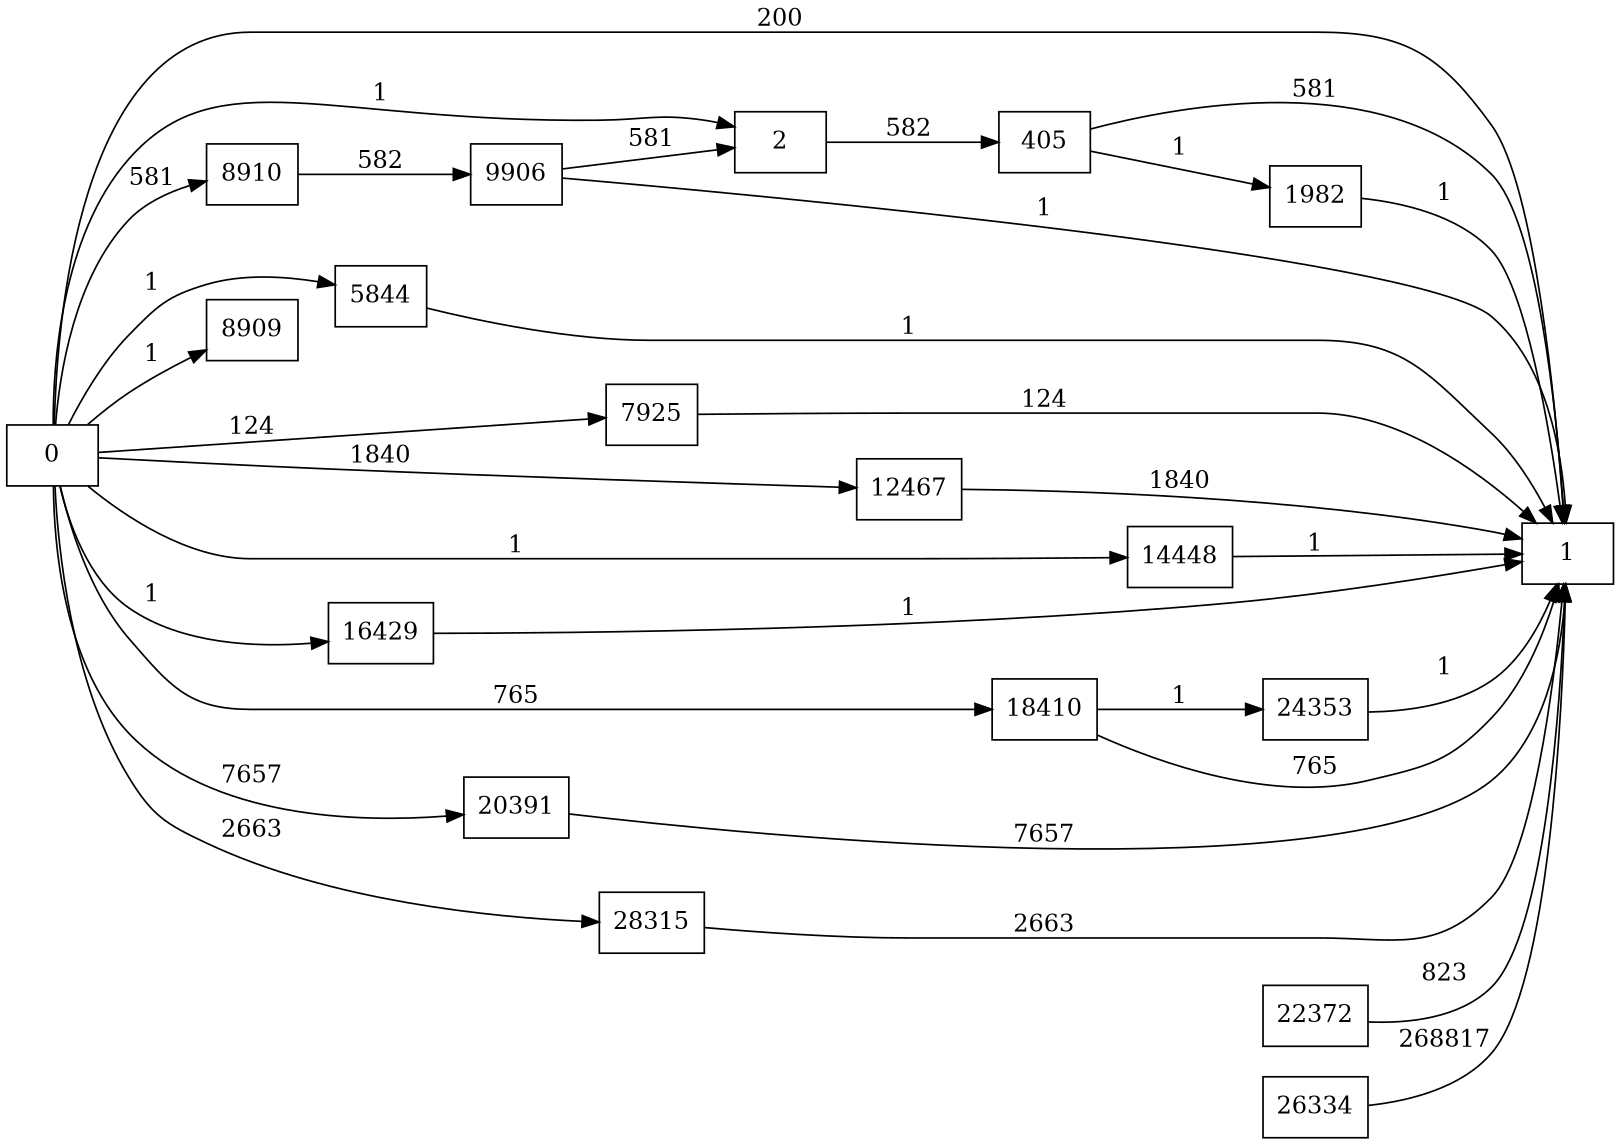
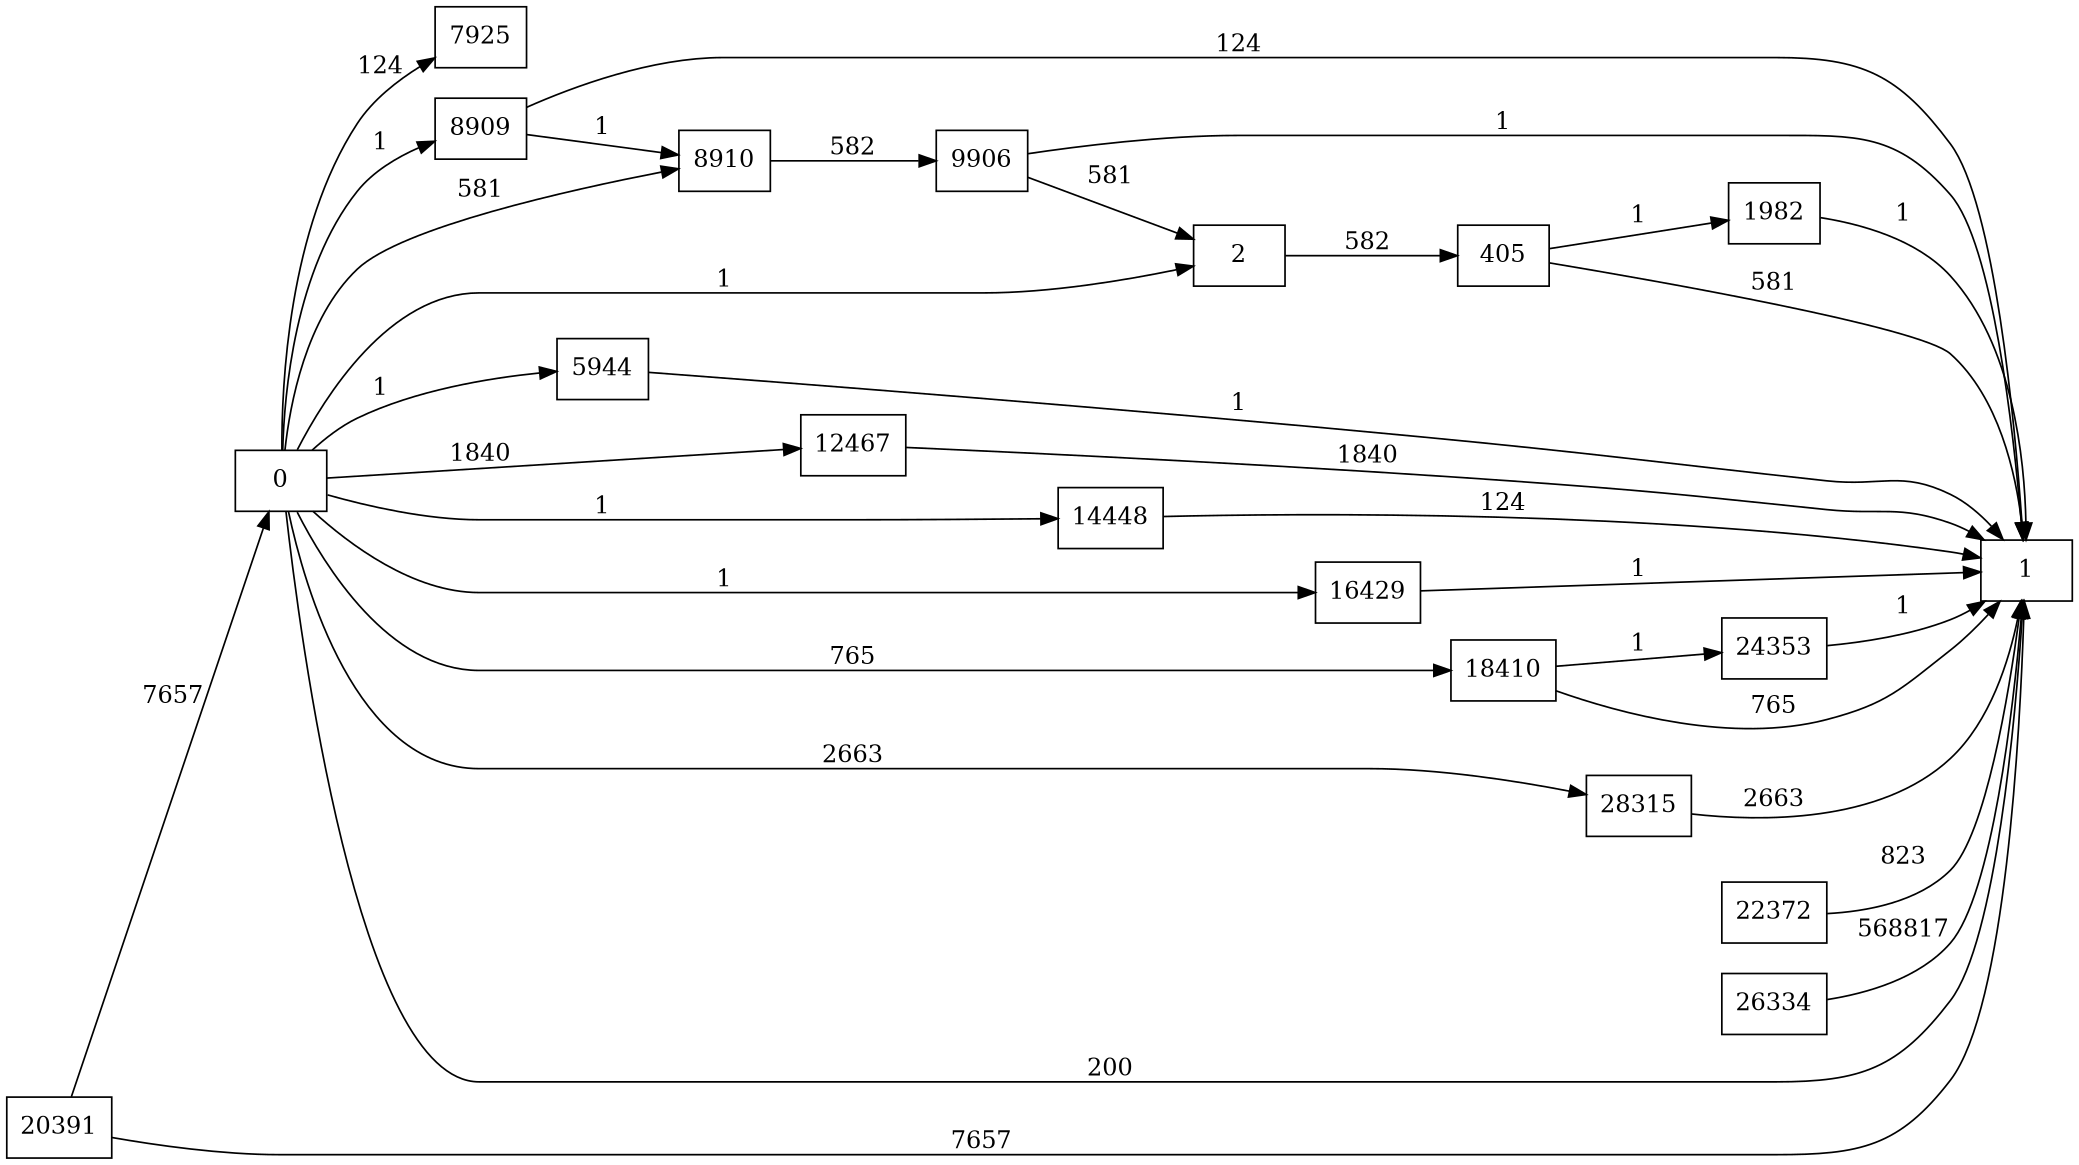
edge "8909" -> "8910": added, label "1"
node "5844": label "5844" -> "5944"
edge "7925" -> "1": now "8909" -> "1"
edge "14448" -> "1": label "1" -> "124"
edge "0" -> "20391": reversed
edge "26334" -> "1": label "268817" -> "568817"
